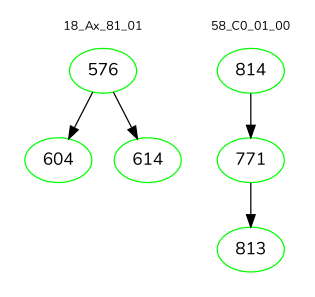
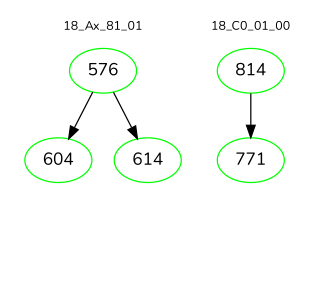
cluster "58_C0_01_00": label "58_C0_01_00" -> "18_C0_01_00"
node "813": removed
